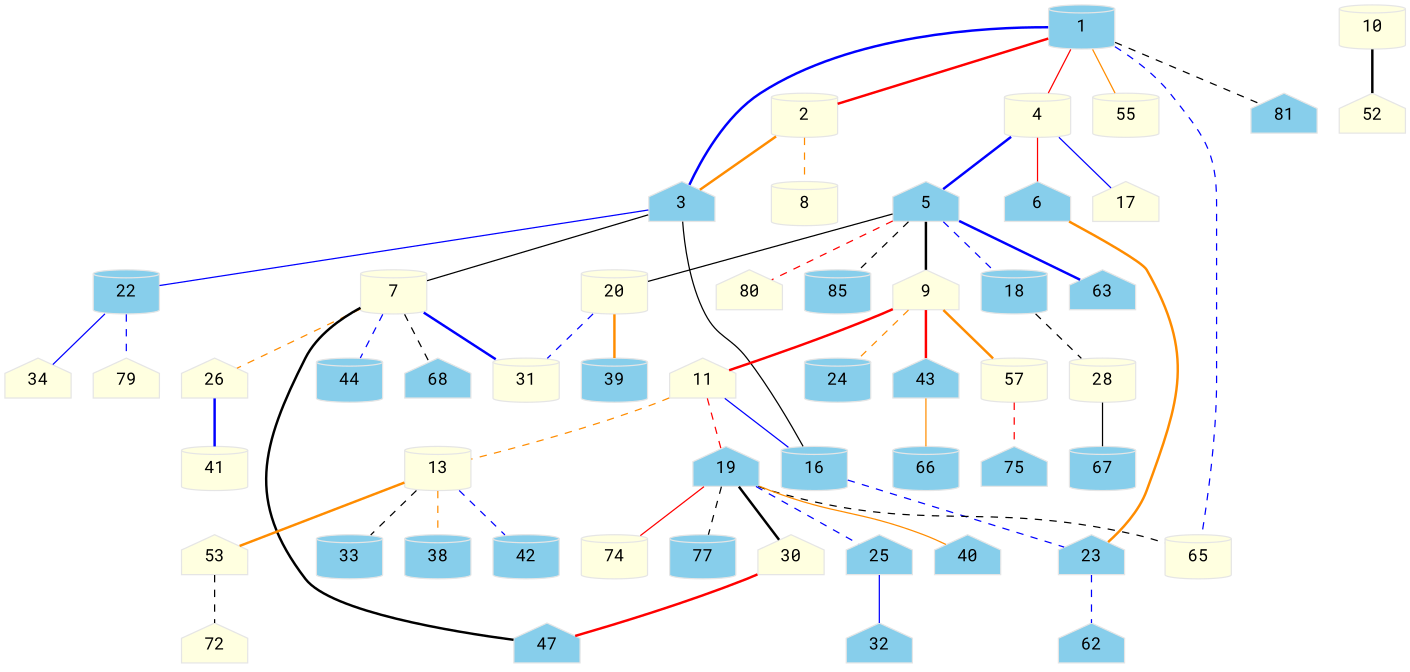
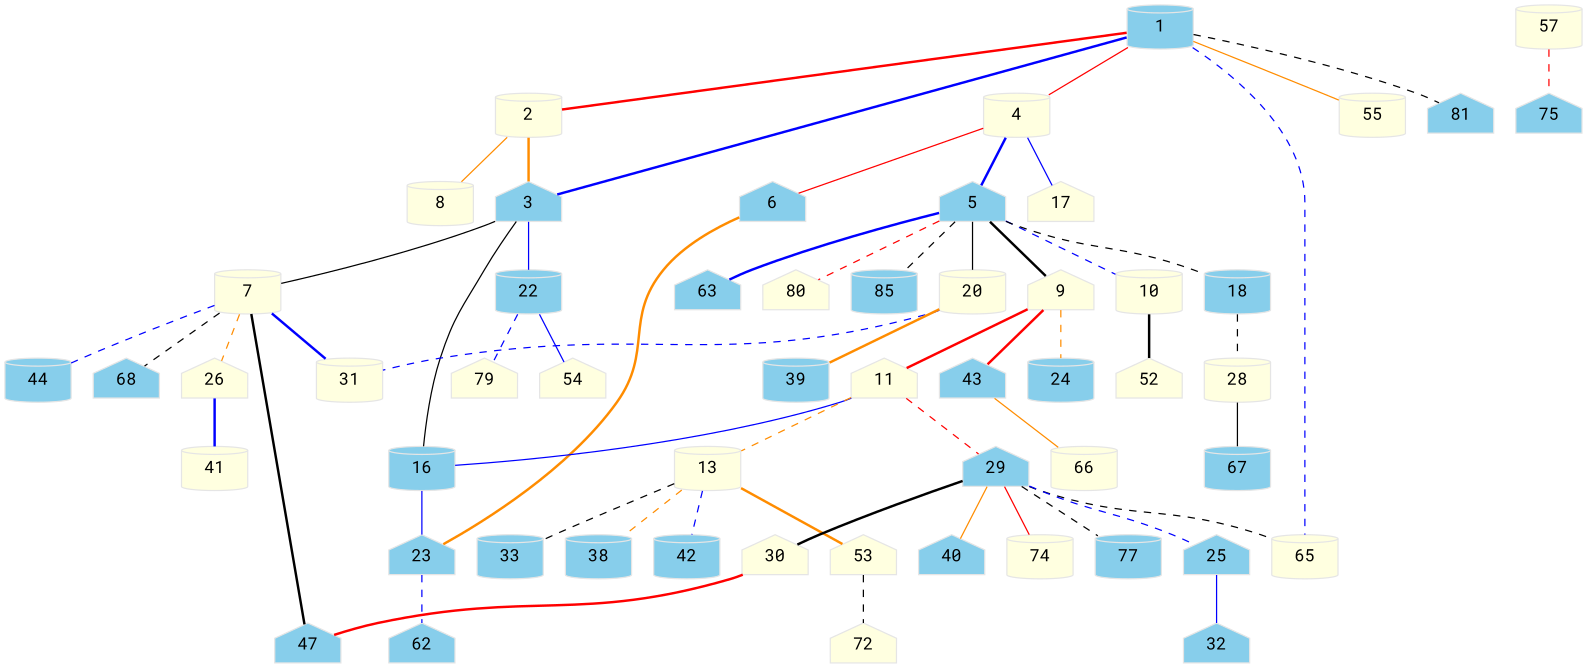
edge "2" -- "8": style dashed -> solid
edge "5" -- "18": color blue -> black
edge "5" -- "10": added
edge "9" -- "57": removed
node "34": label "34" -> "54"
node "19": label "19" -> "29"
node "66": fillcolor skyblue -> lightyellow
edge "16" -- "23": style dashed -> solid
